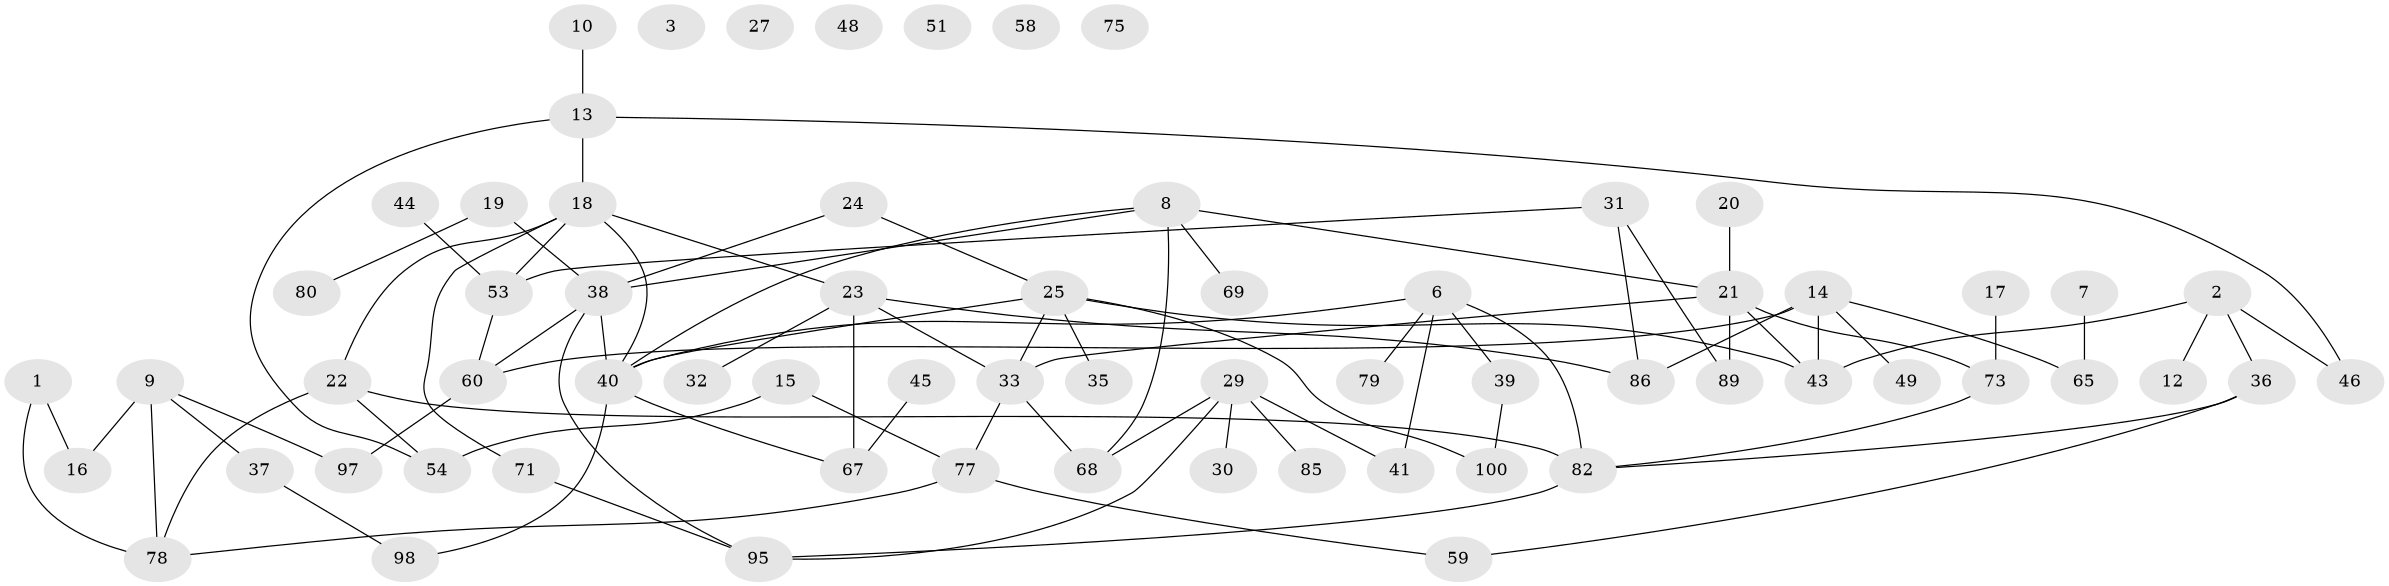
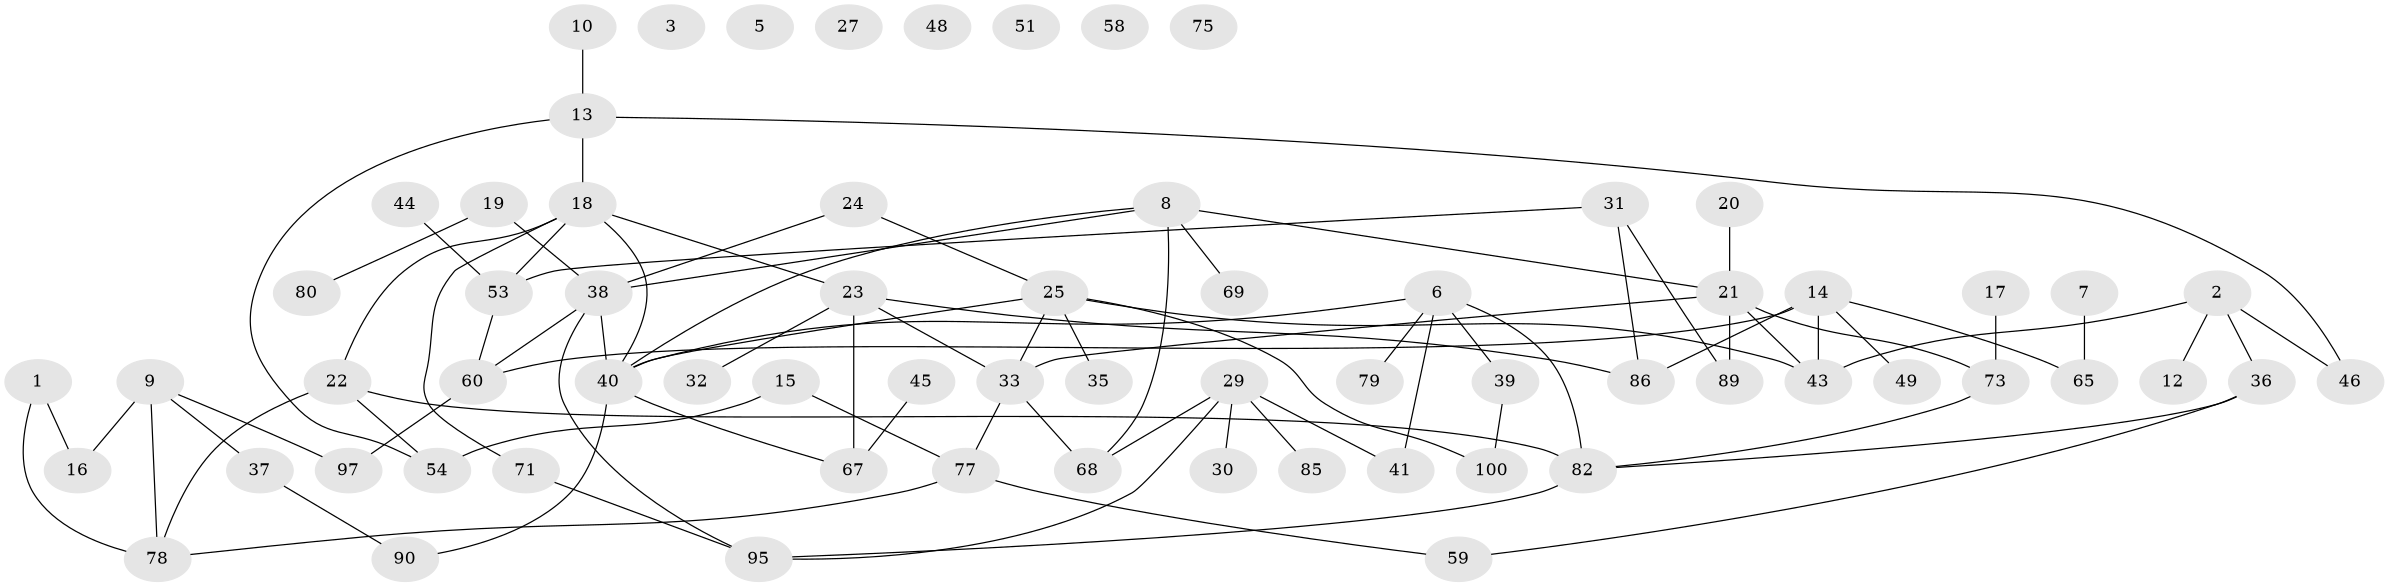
node "5": added
node "98": label "98" -> "90"
